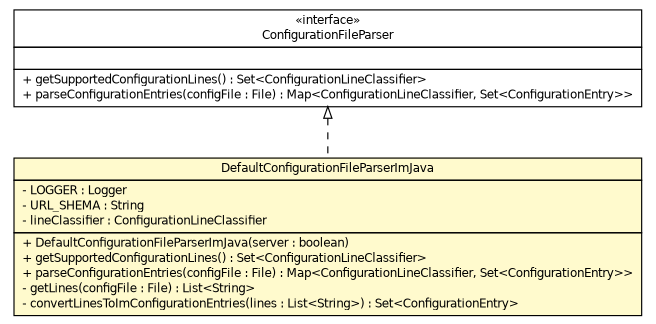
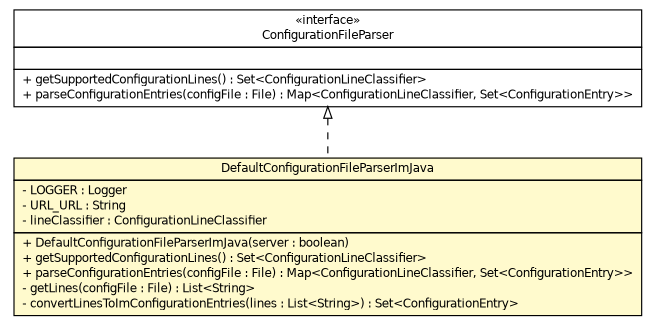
node "DefaultConfigurationFileParserImJava": text "- URL_SHEMA : String" -> "- URL_URL : String"
